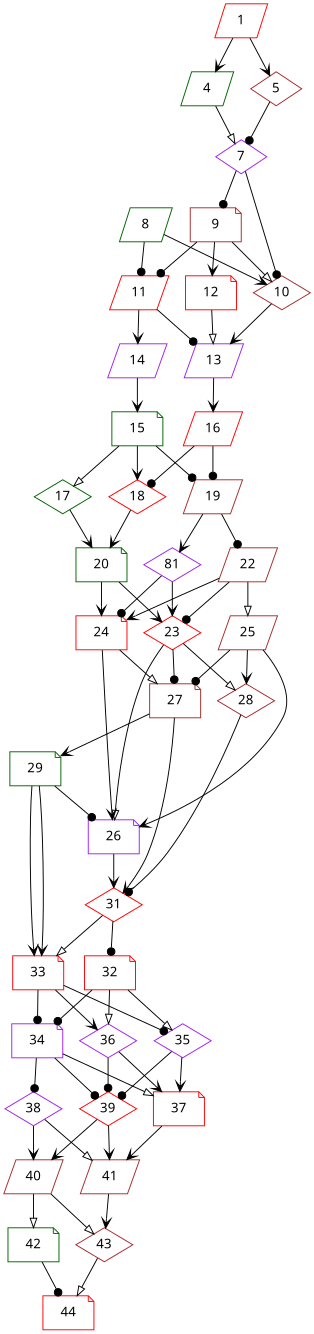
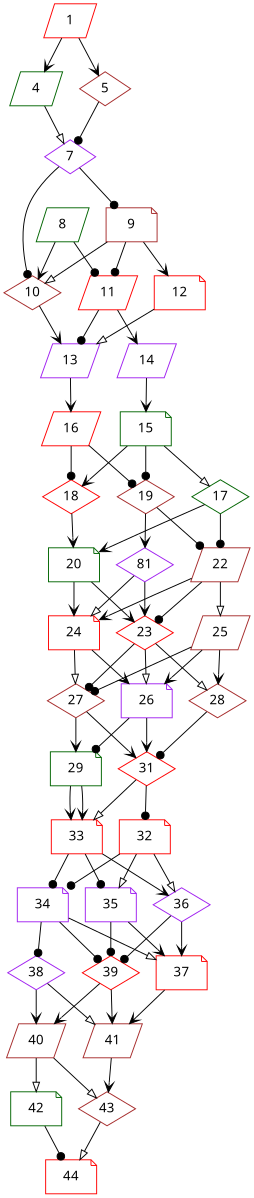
node "19": shape parallelogram -> diamond
edge "17" -> "22": added
edge "81" -> "24": arrowhead dot -> onormal
node "27": shape note -> diamond
edge "29" -> "26": reversed
node "35": shape diamond -> note
